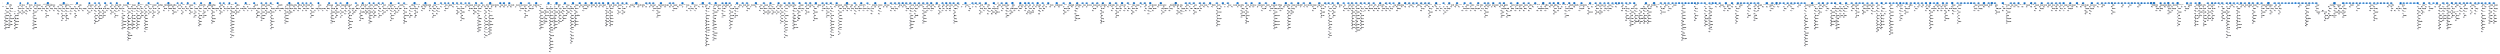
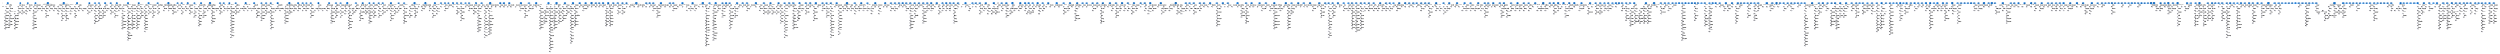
edge "813 #1" -> "1272 #1": now "812 #3" -> "1272 #1"
